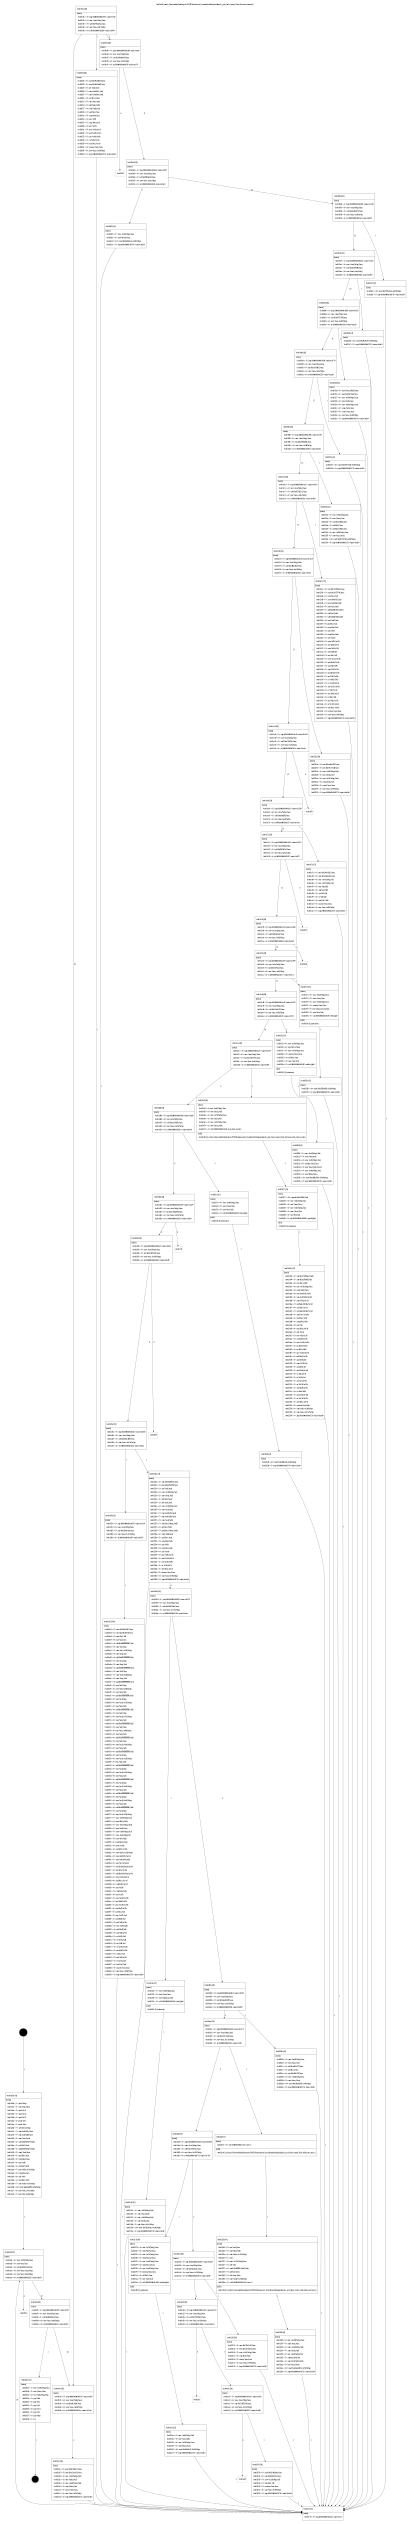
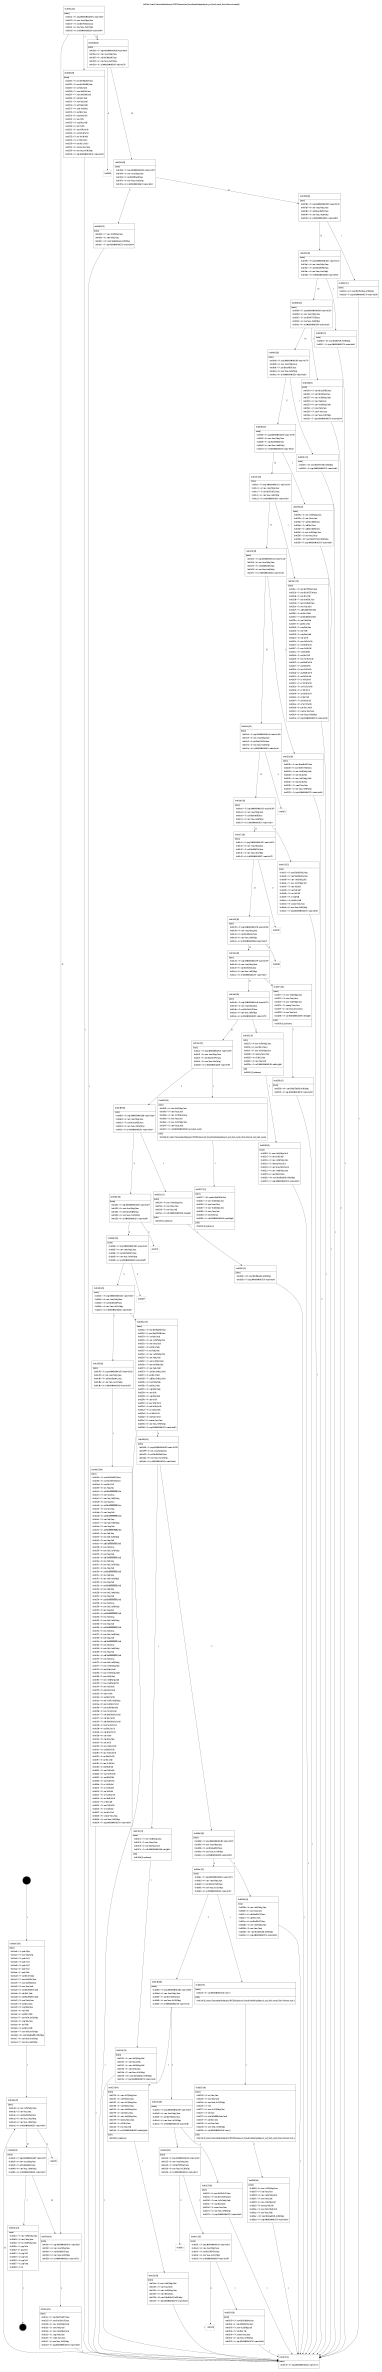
node "0x402494 [170]": removed
